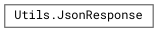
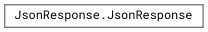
node "Utils.JsonResponse": label "Utils.JsonResponse" -> "JsonResponse.JsonResponse"
